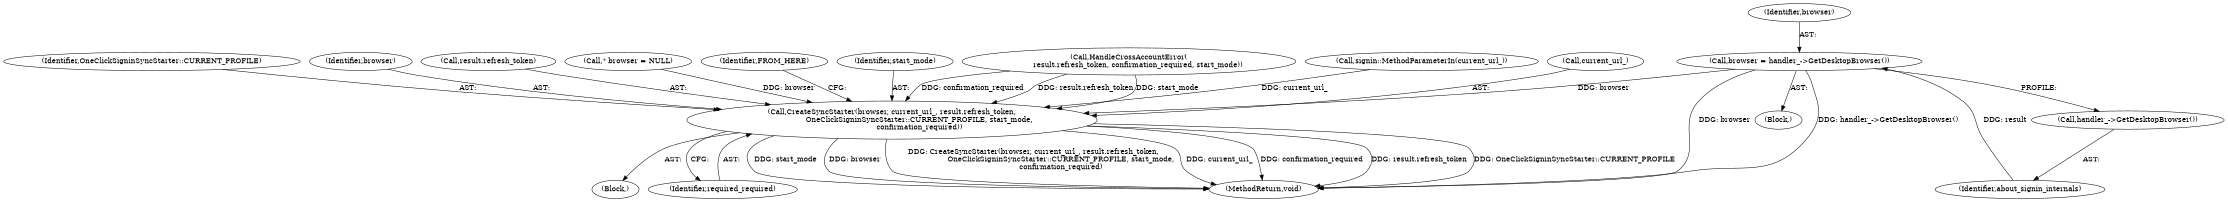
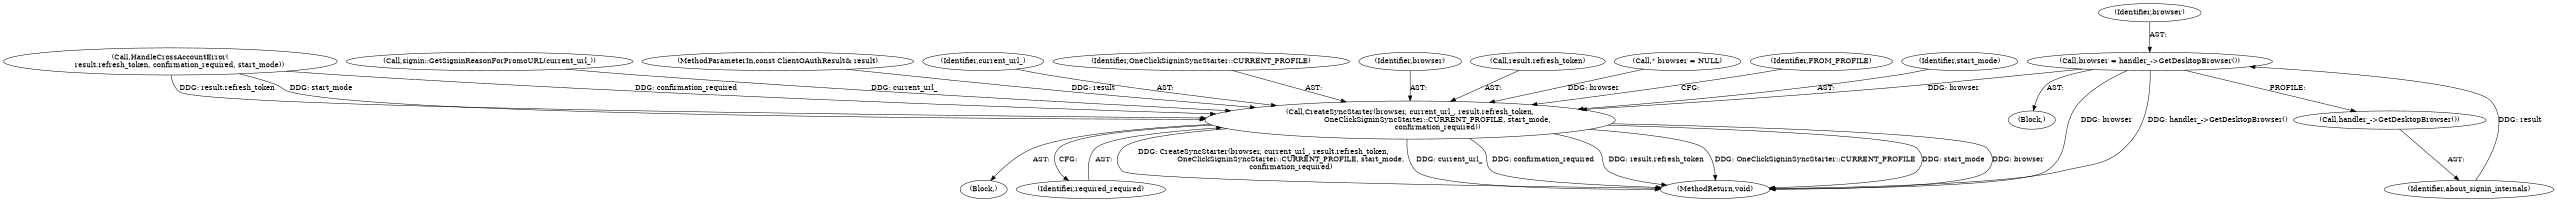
node "(Identifier,FROM_HERE)": label "(Identifier,FROM_HERE)" -> "(Identifier,FROM_PROFILE)"
node "(MethodParameterIn,const ClientOAuthResult& result)": added
node "(Call,signin::MethodParameterIn(current_url_))": label "(Call,signin::MethodParameterIn(current_url_))" -> "(Call,signin::GetSigninReasonForPromoURL(current_url_))"
node "(Call,current_url_)": label "(Call,current_url_)" -> "(Identifier,current_url_)"
